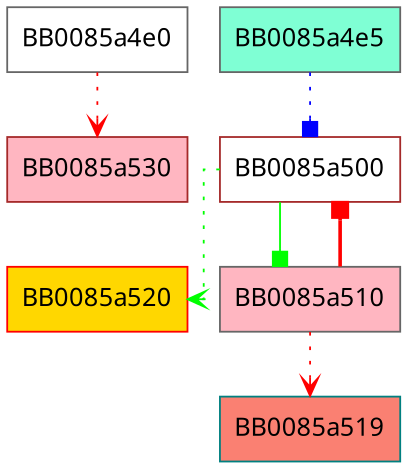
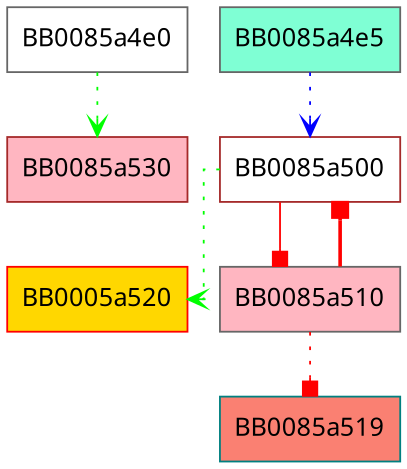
edge "BB0085a4e0" -> "BB0085a530": color red -> green
edge "BB0085a4e5" -> "BB0085a500": arrowhead box -> vee
edge "BB0085a500" -> "BB0085a510": color green -> red
node "BB0085a520": label "BB0085a520" -> "BB0005a520"
edge "BB0085a510" -> "BB0085a519": arrowhead vee -> box
